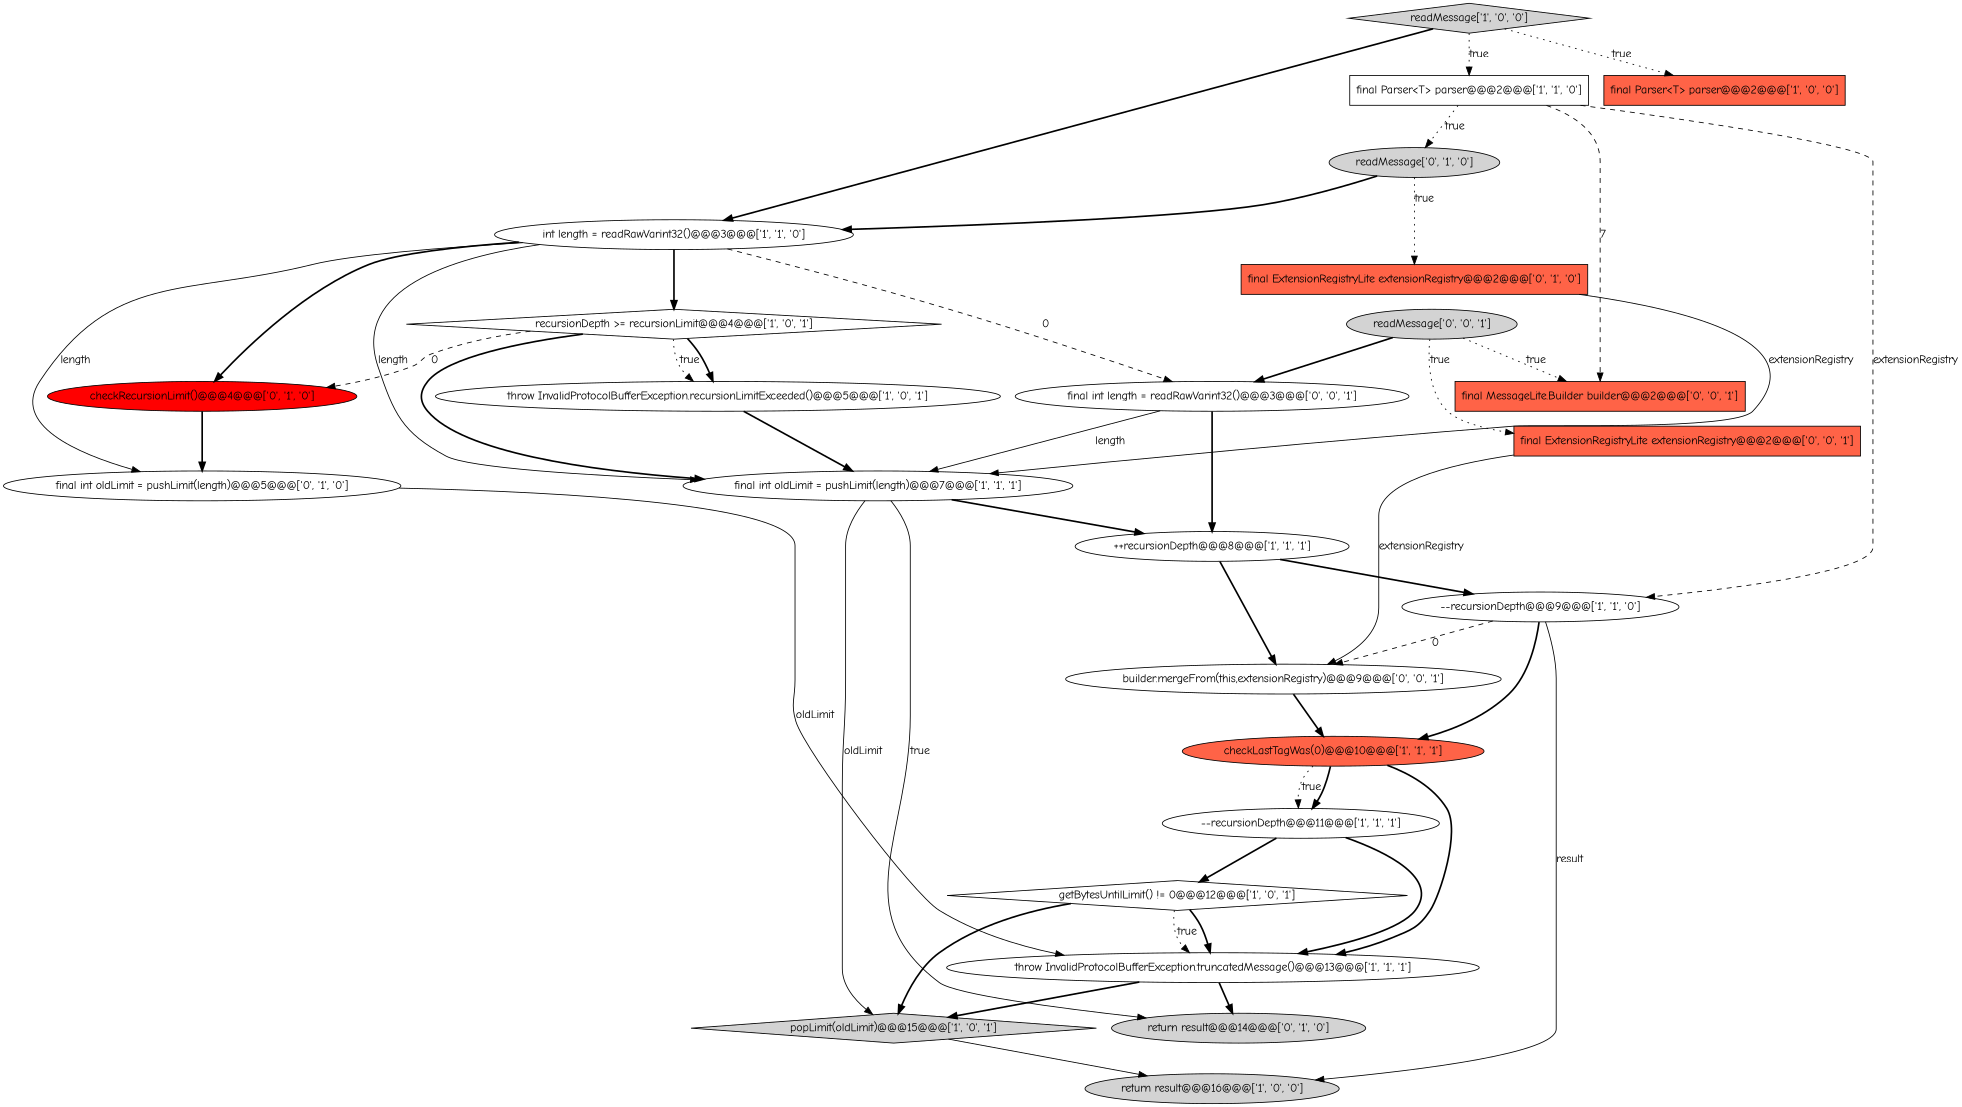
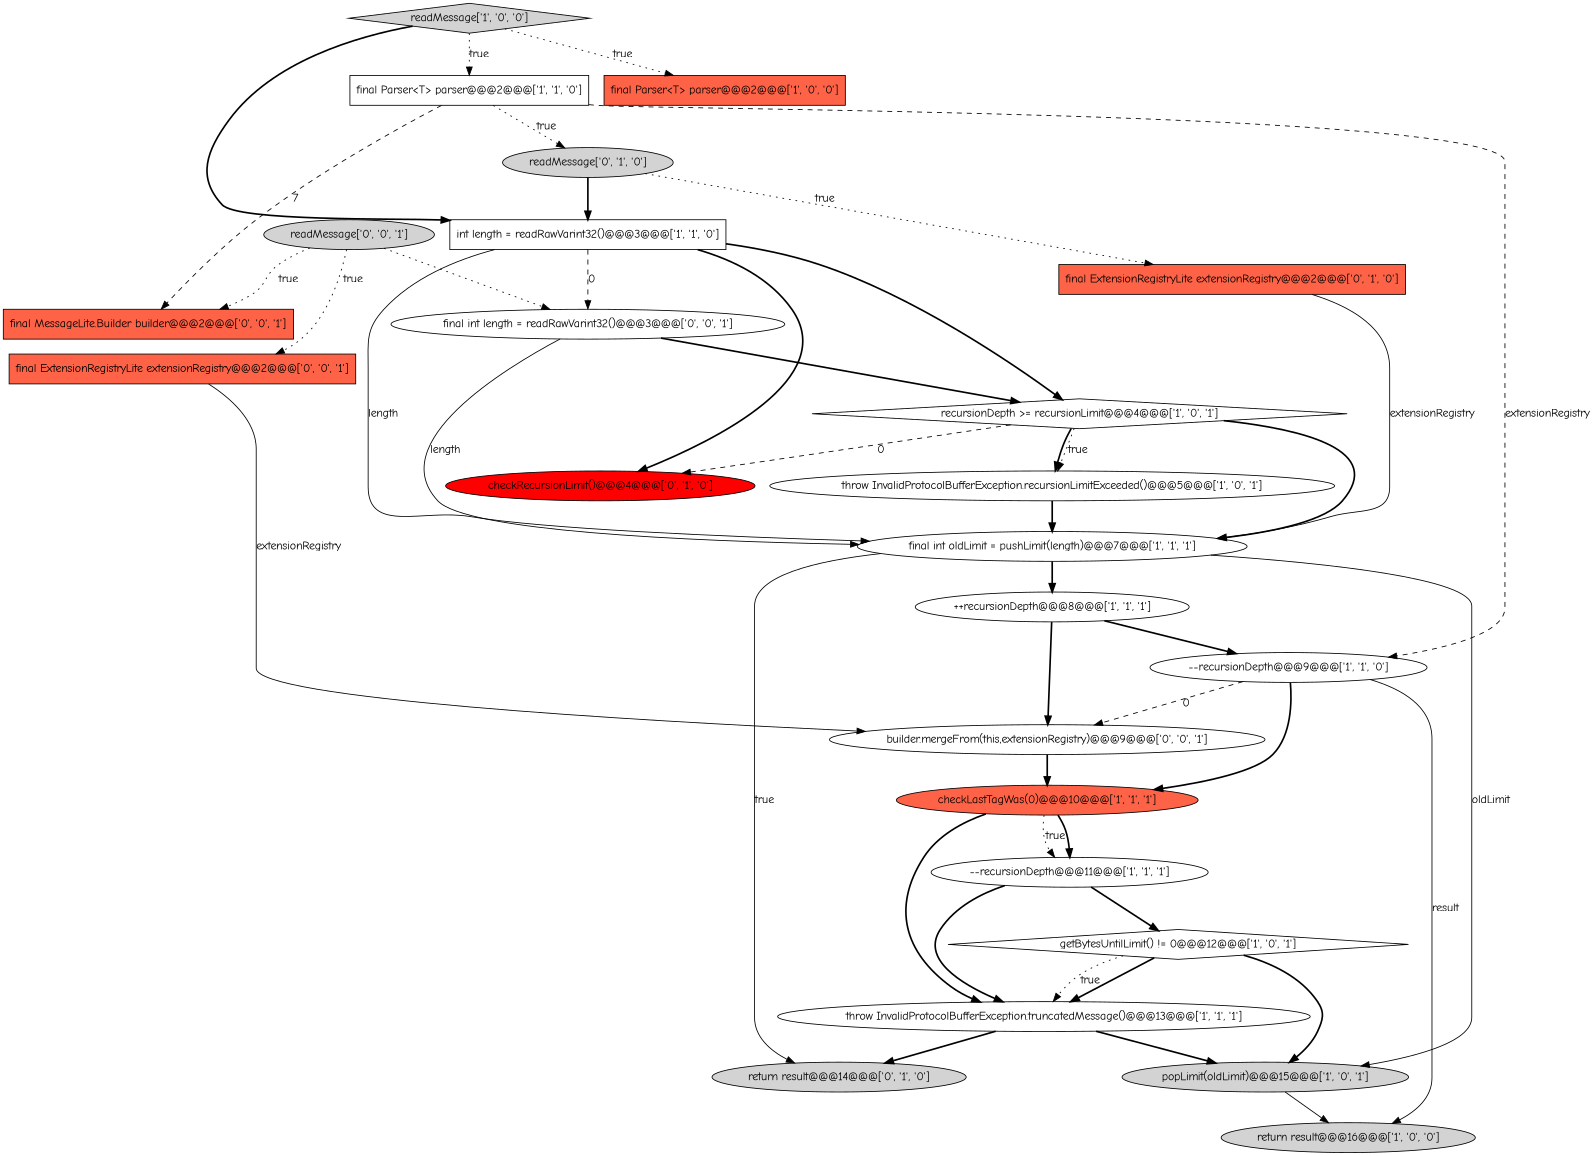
node "int length = readRawVarint32()@@@3@@@['1', '1', '0']": shape ellipse -> box
edge "readMessage['0', '0', '1']" -> "final int length = readRawVarint32()@@@3@@@['0', '0', '1']": style bold -> dotted
edge "final int length = readRawVarint32()@@@3@@@['0', '0', '1']" -> "++recursionDepth@@@8@@@['1', '1', '1']": now "final int length = readRawVarint32()@@@3@@@['0', '0', '1']" -> "recursionDepth >= recursionLimit@@@4@@@['1', '0', '1']"
node "final int oldLimit = pushLimit(length)@@@5@@@['0', '1', '0']": removed
node "popLimit(oldLimit)@@@15@@@['1', '0', '1']": shape diamond -> ellipse
